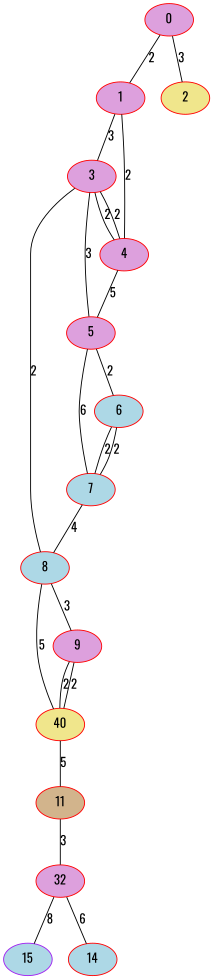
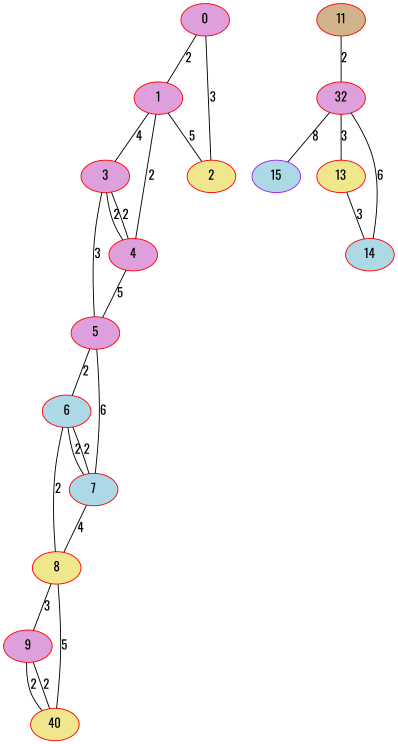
edge "1" -- "3": label "3" -> "4"
edge "1" -- "2": added, label "5"
node "13": added
edge "3" -- "8": now "6" -- "8"
node "8": fillcolor lightblue -> khaki
edge "40" -- "11": removed, label "5"
edge "11" -- "32": label "3" -> "2"
